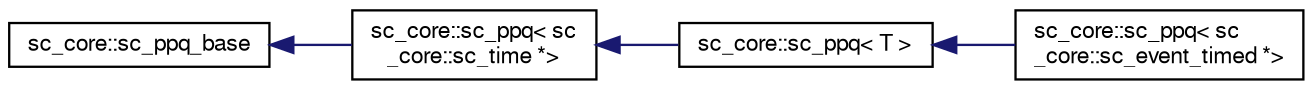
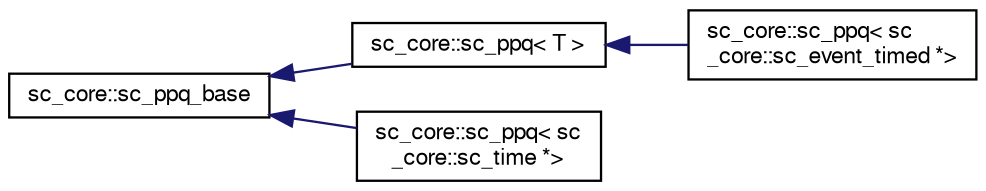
edge "sc_core::sc_ppq< T >" -> "sc_core::sc_ppq< sc _core::sc_time *>": now "sc_core::sc_ppq< T >" -> "sc_core::sc_ppq_base"
